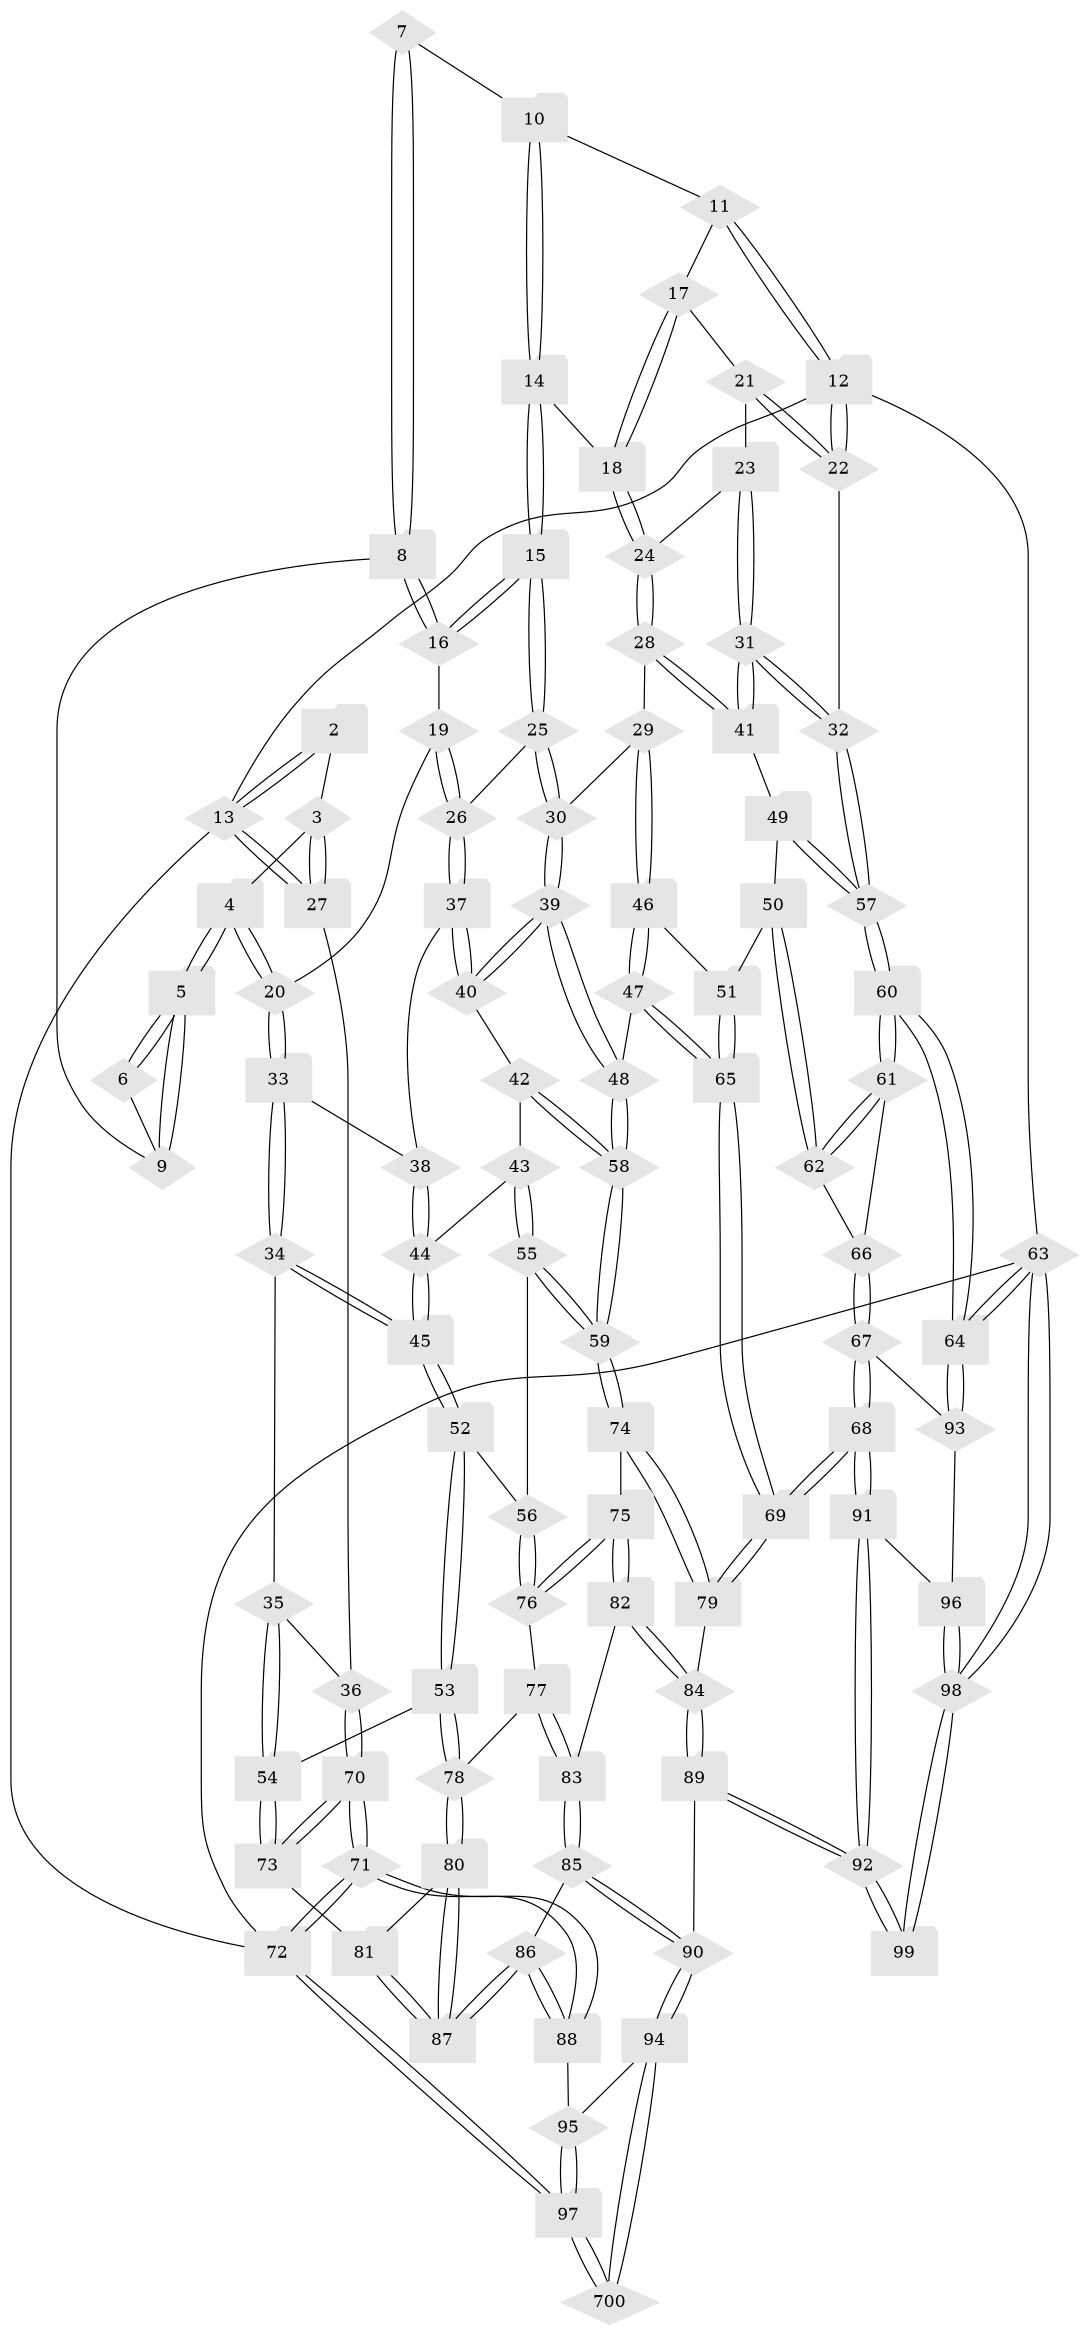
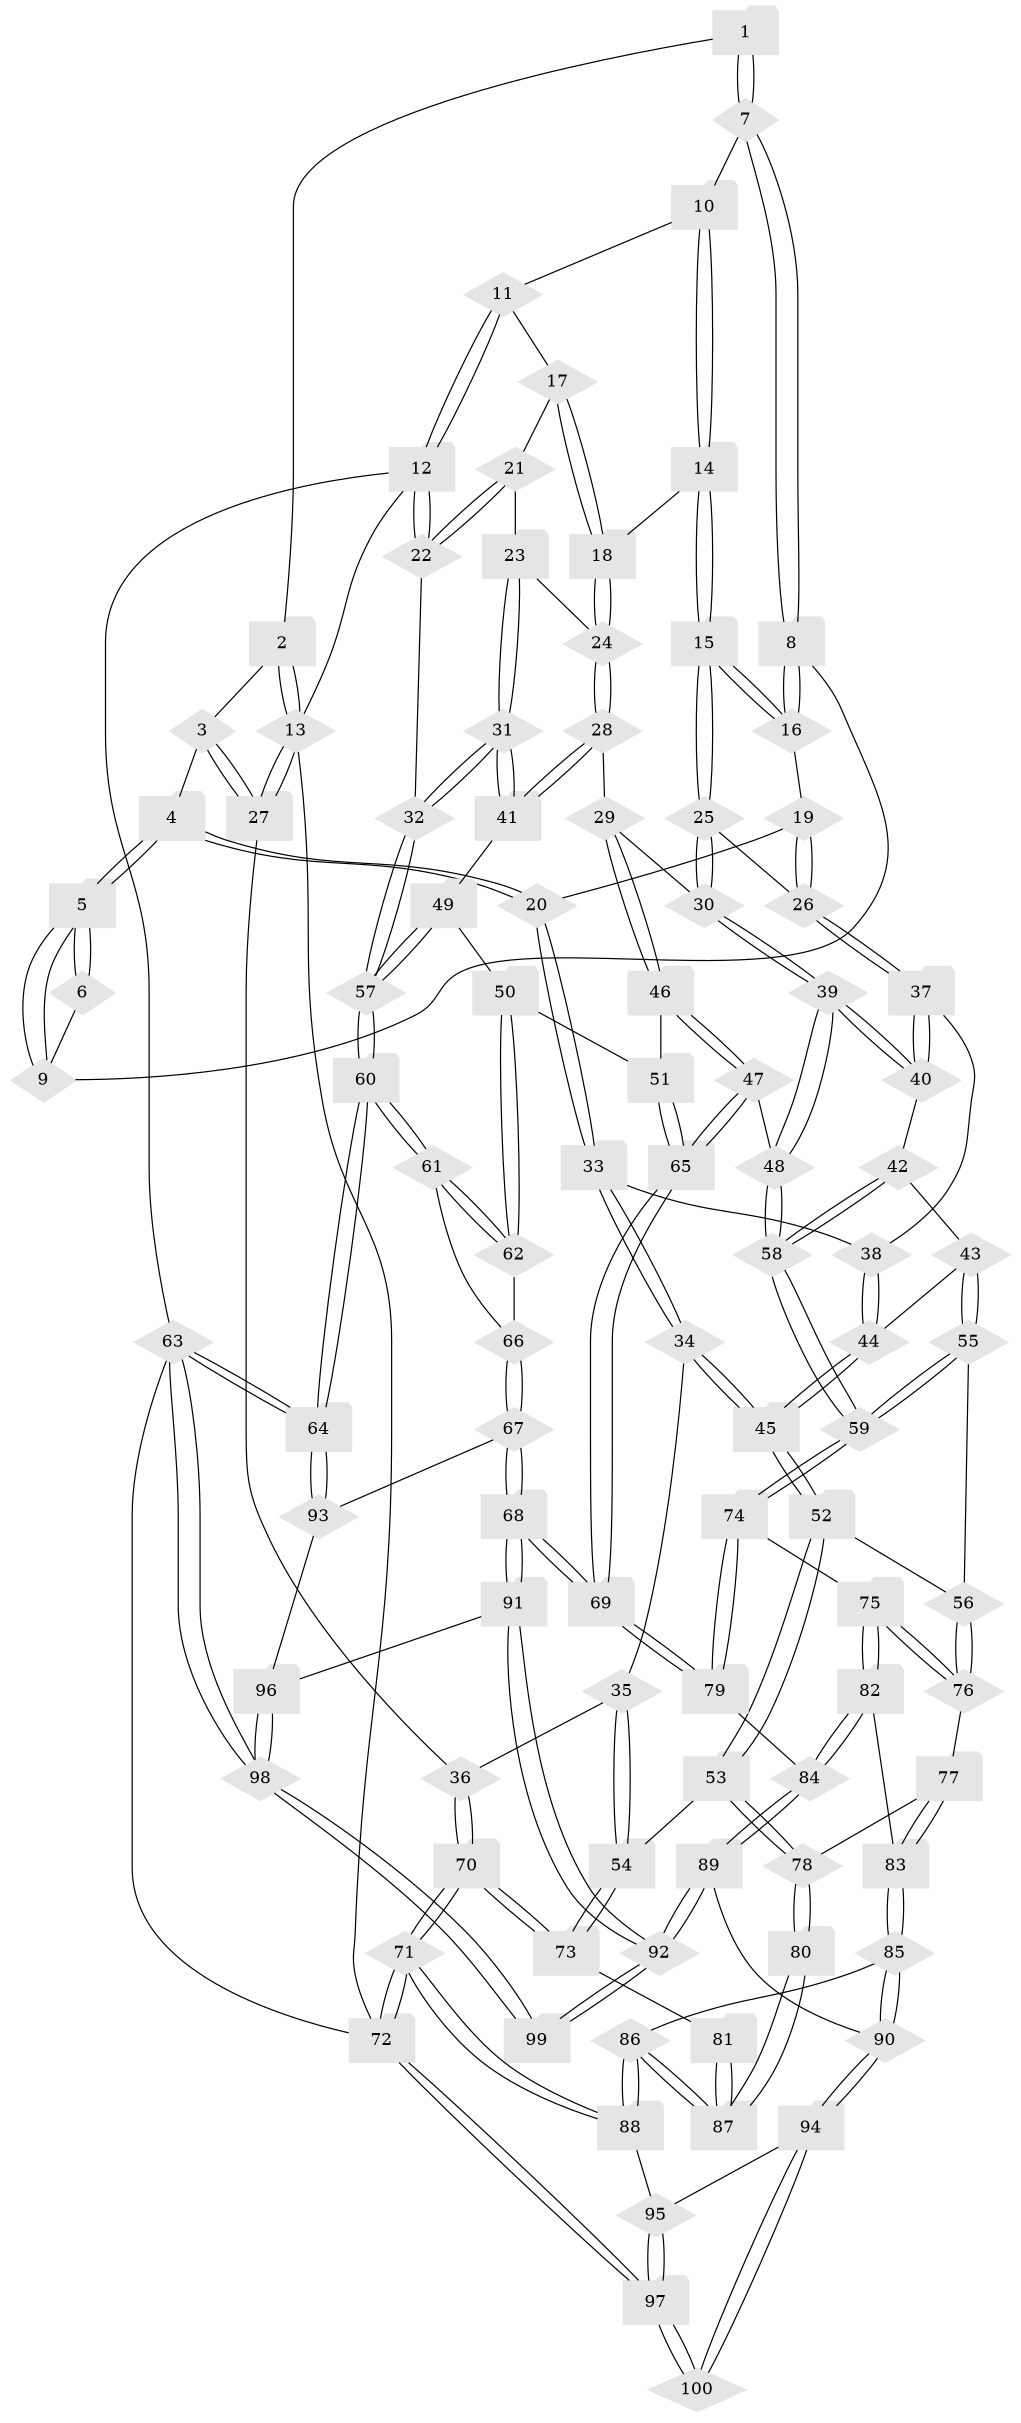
node "1": added
edge "80" -- "81": removed
node "700": label "700" -> "100"
